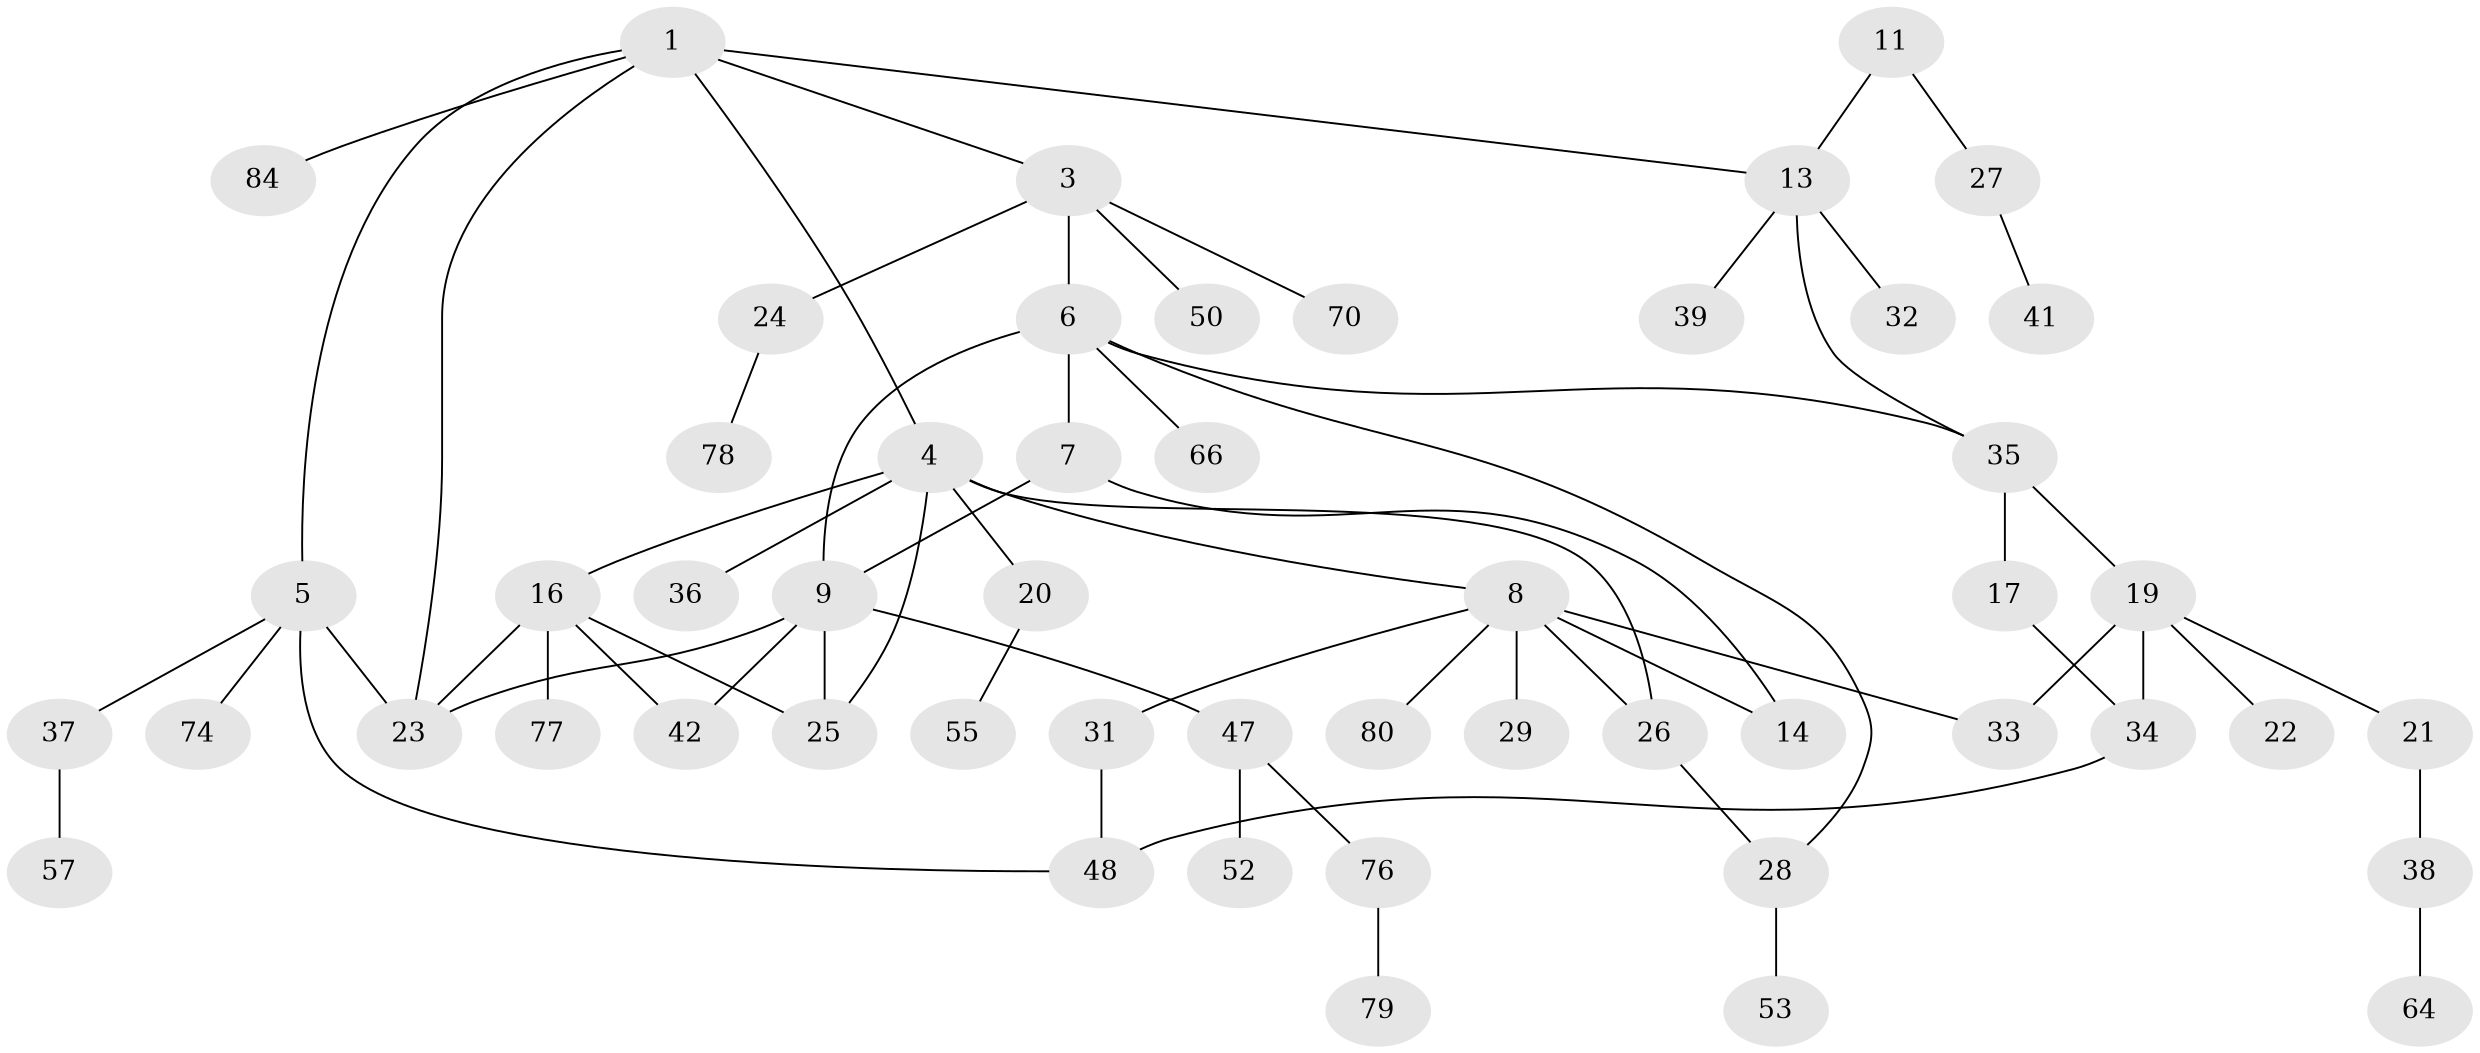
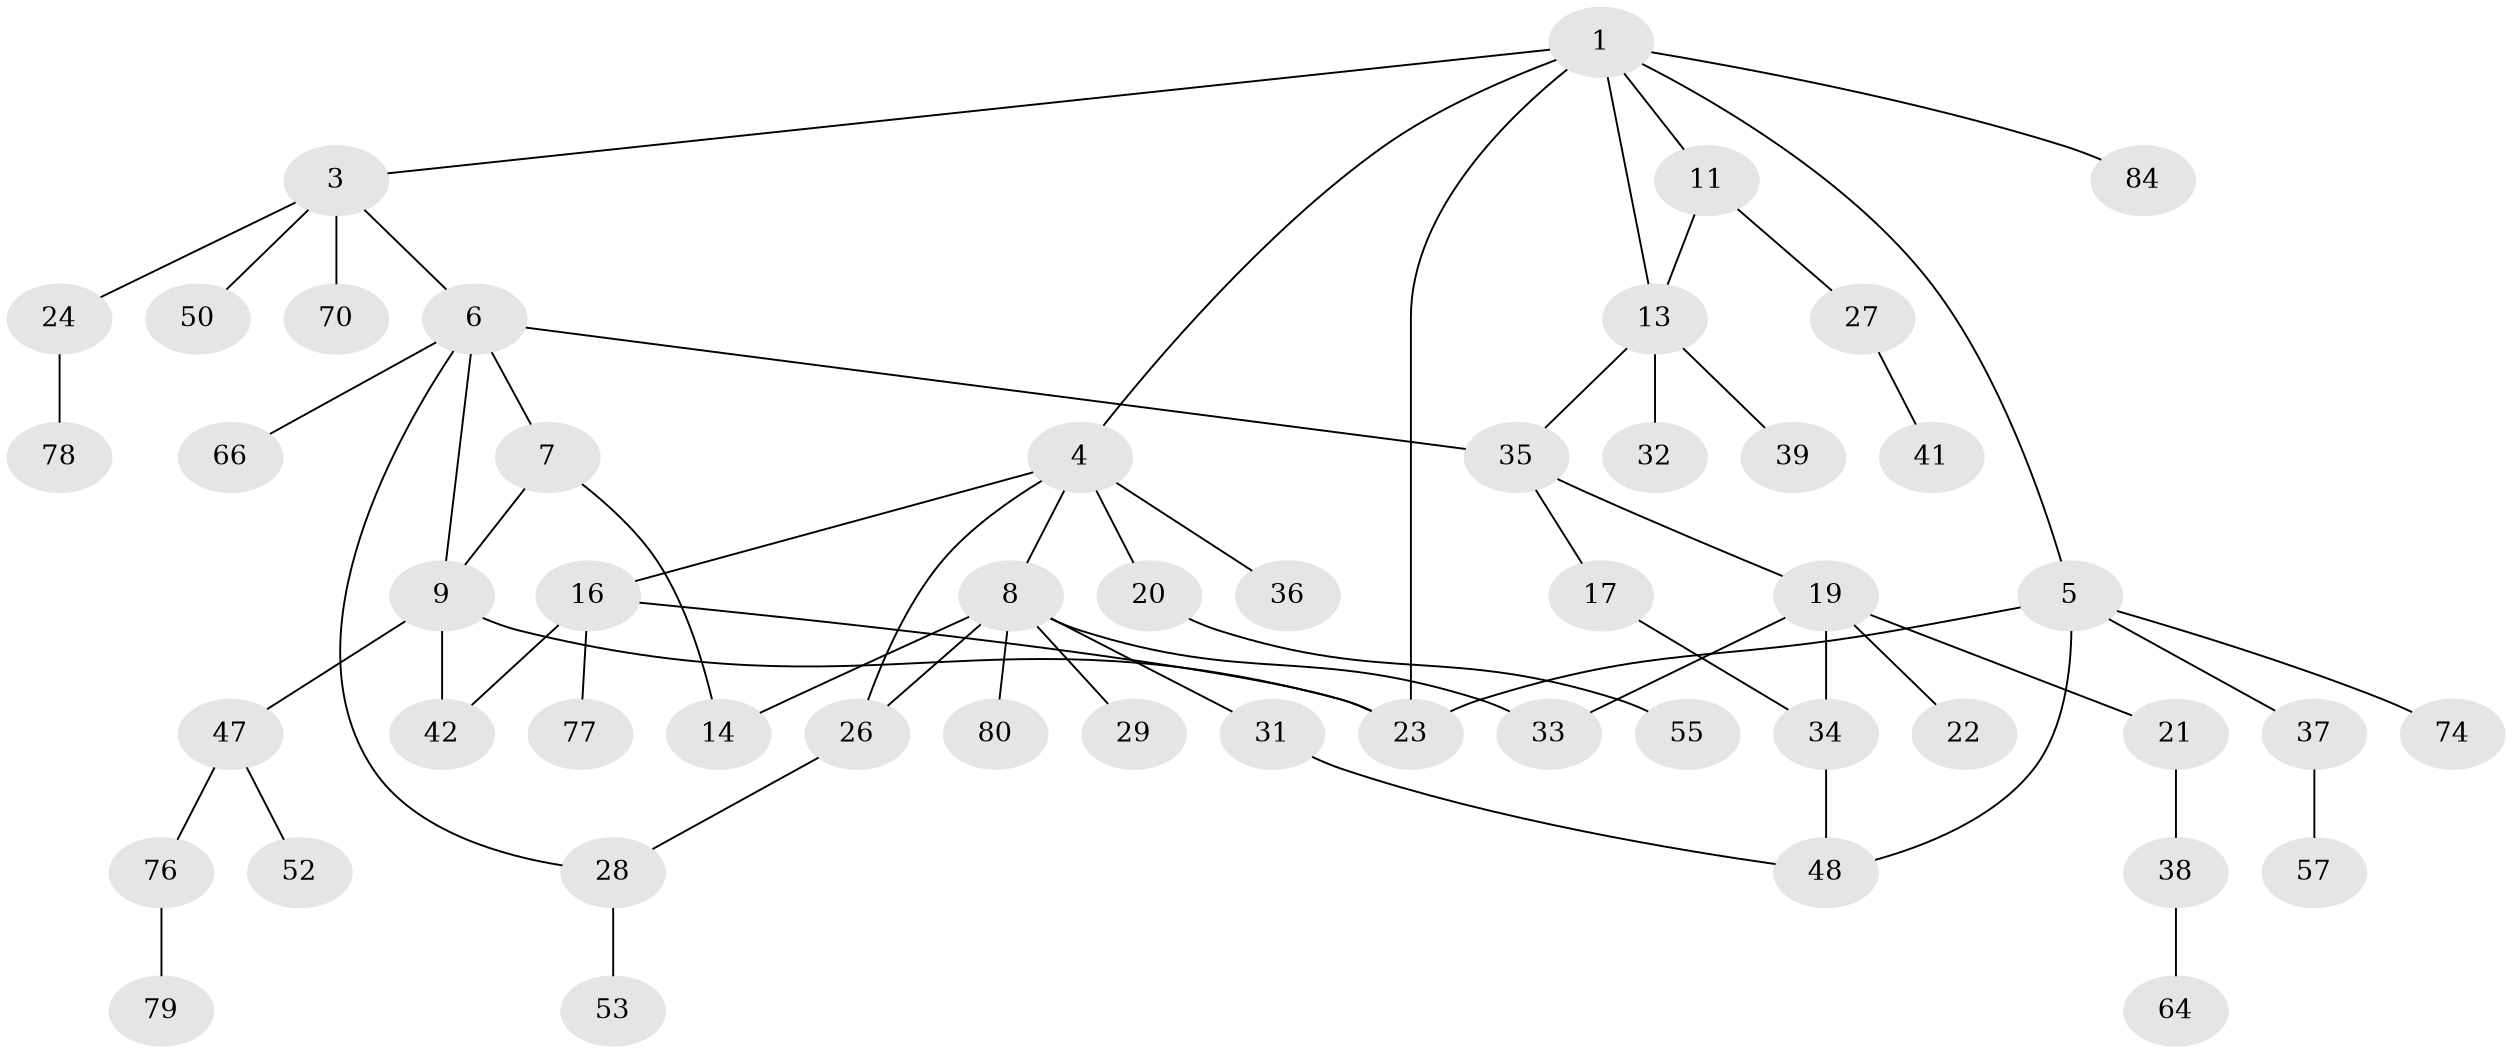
edge "1" -- "11": added
node "25": removed
